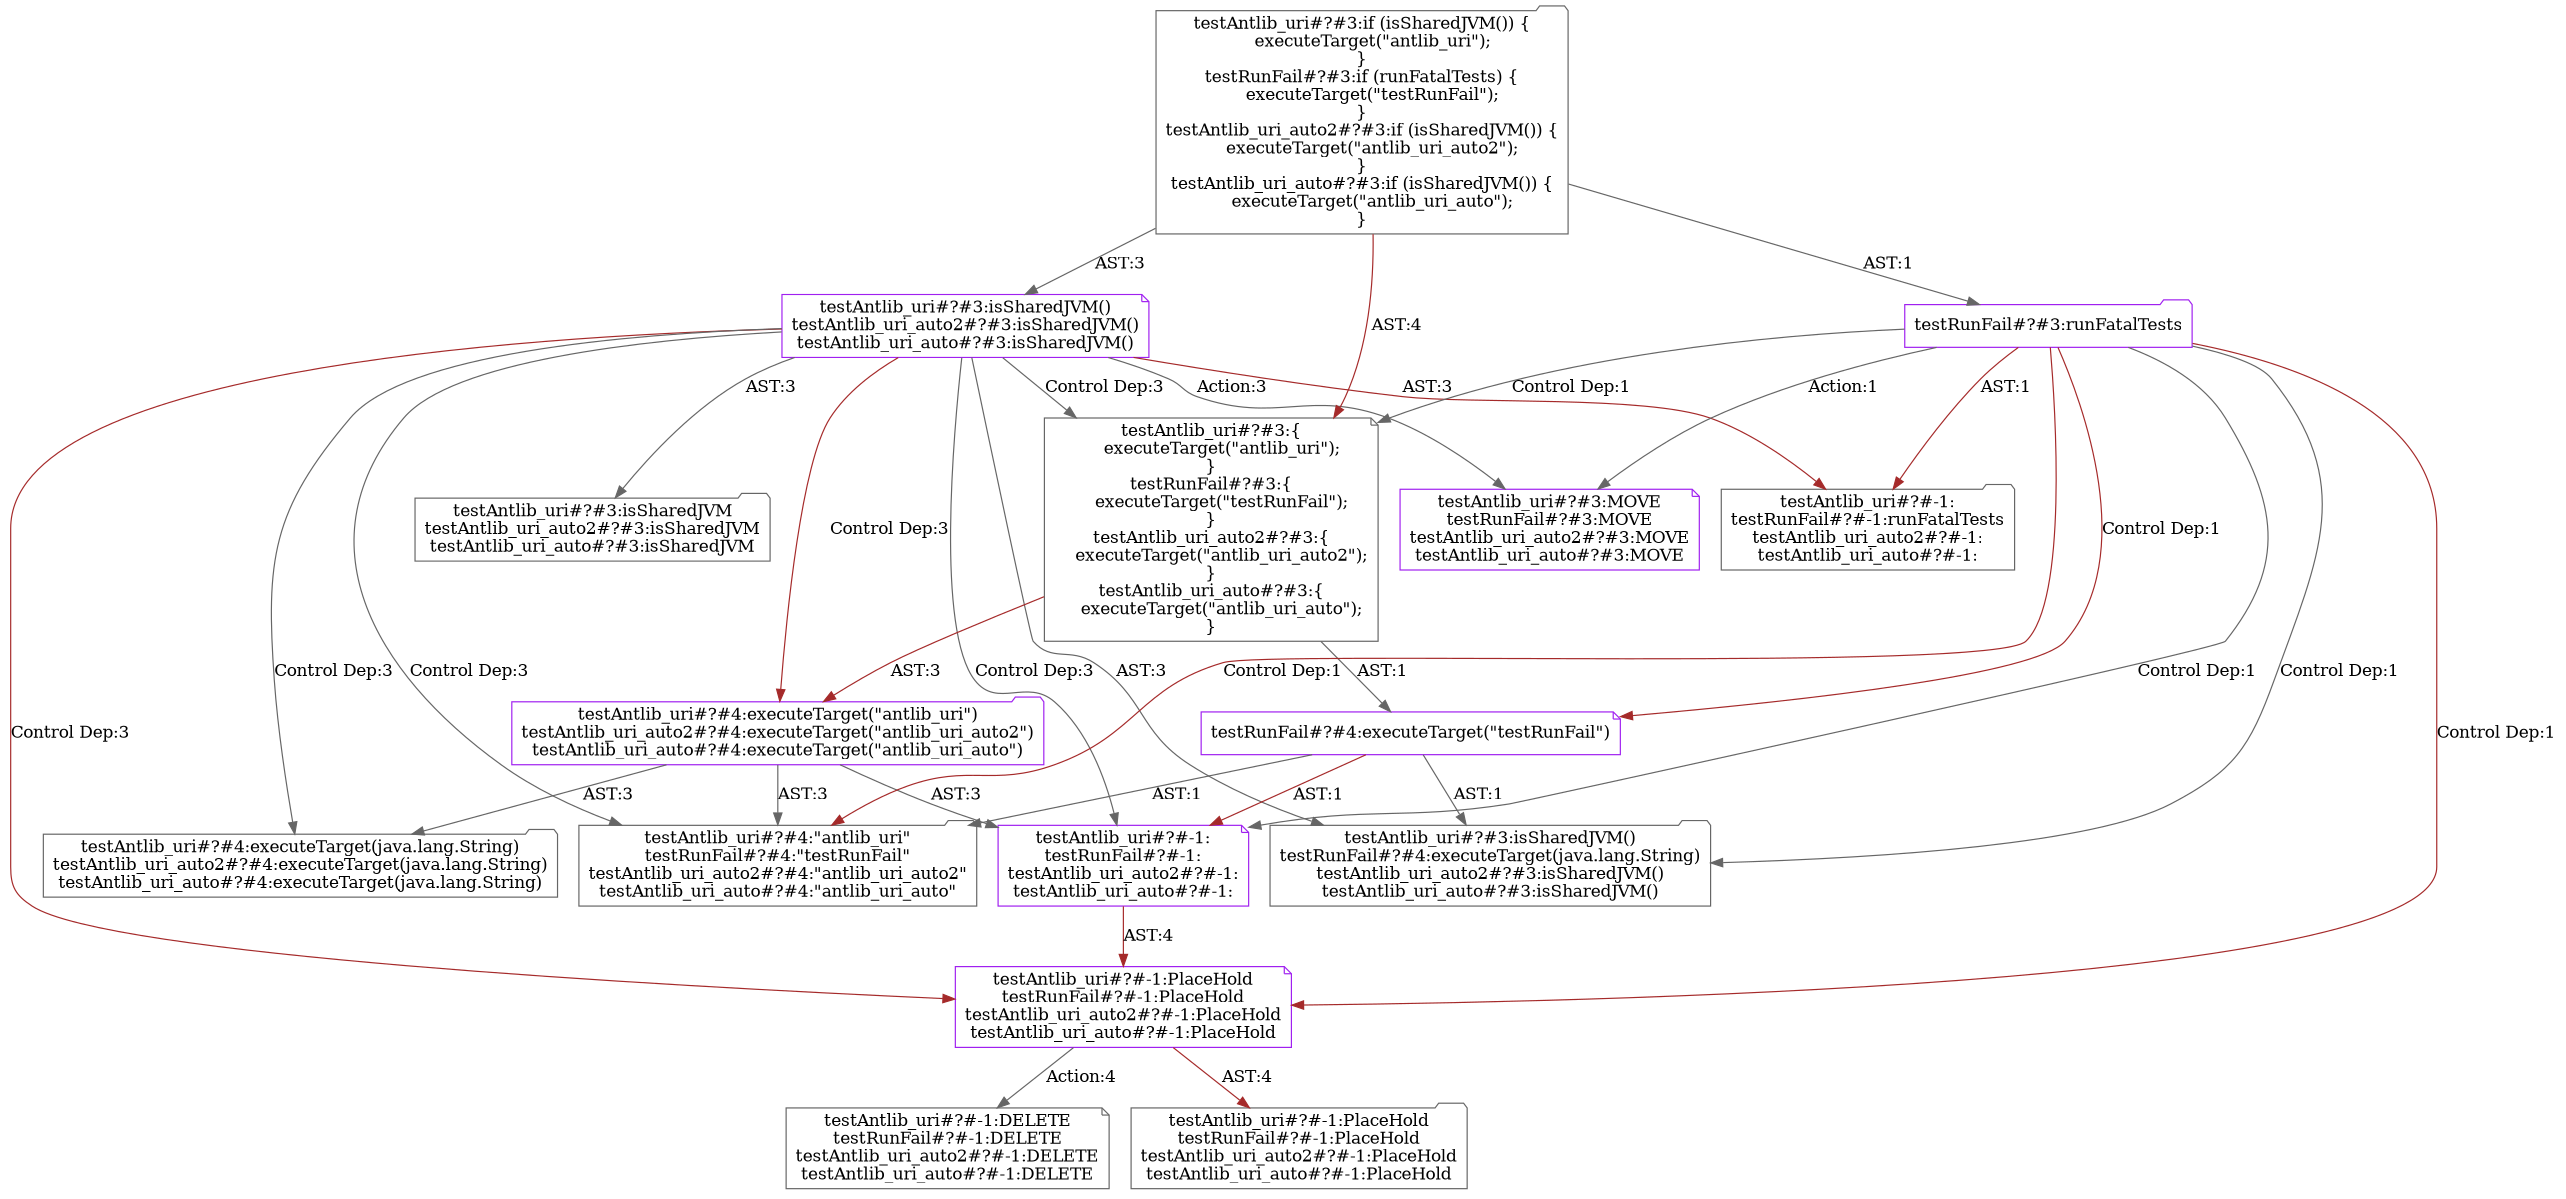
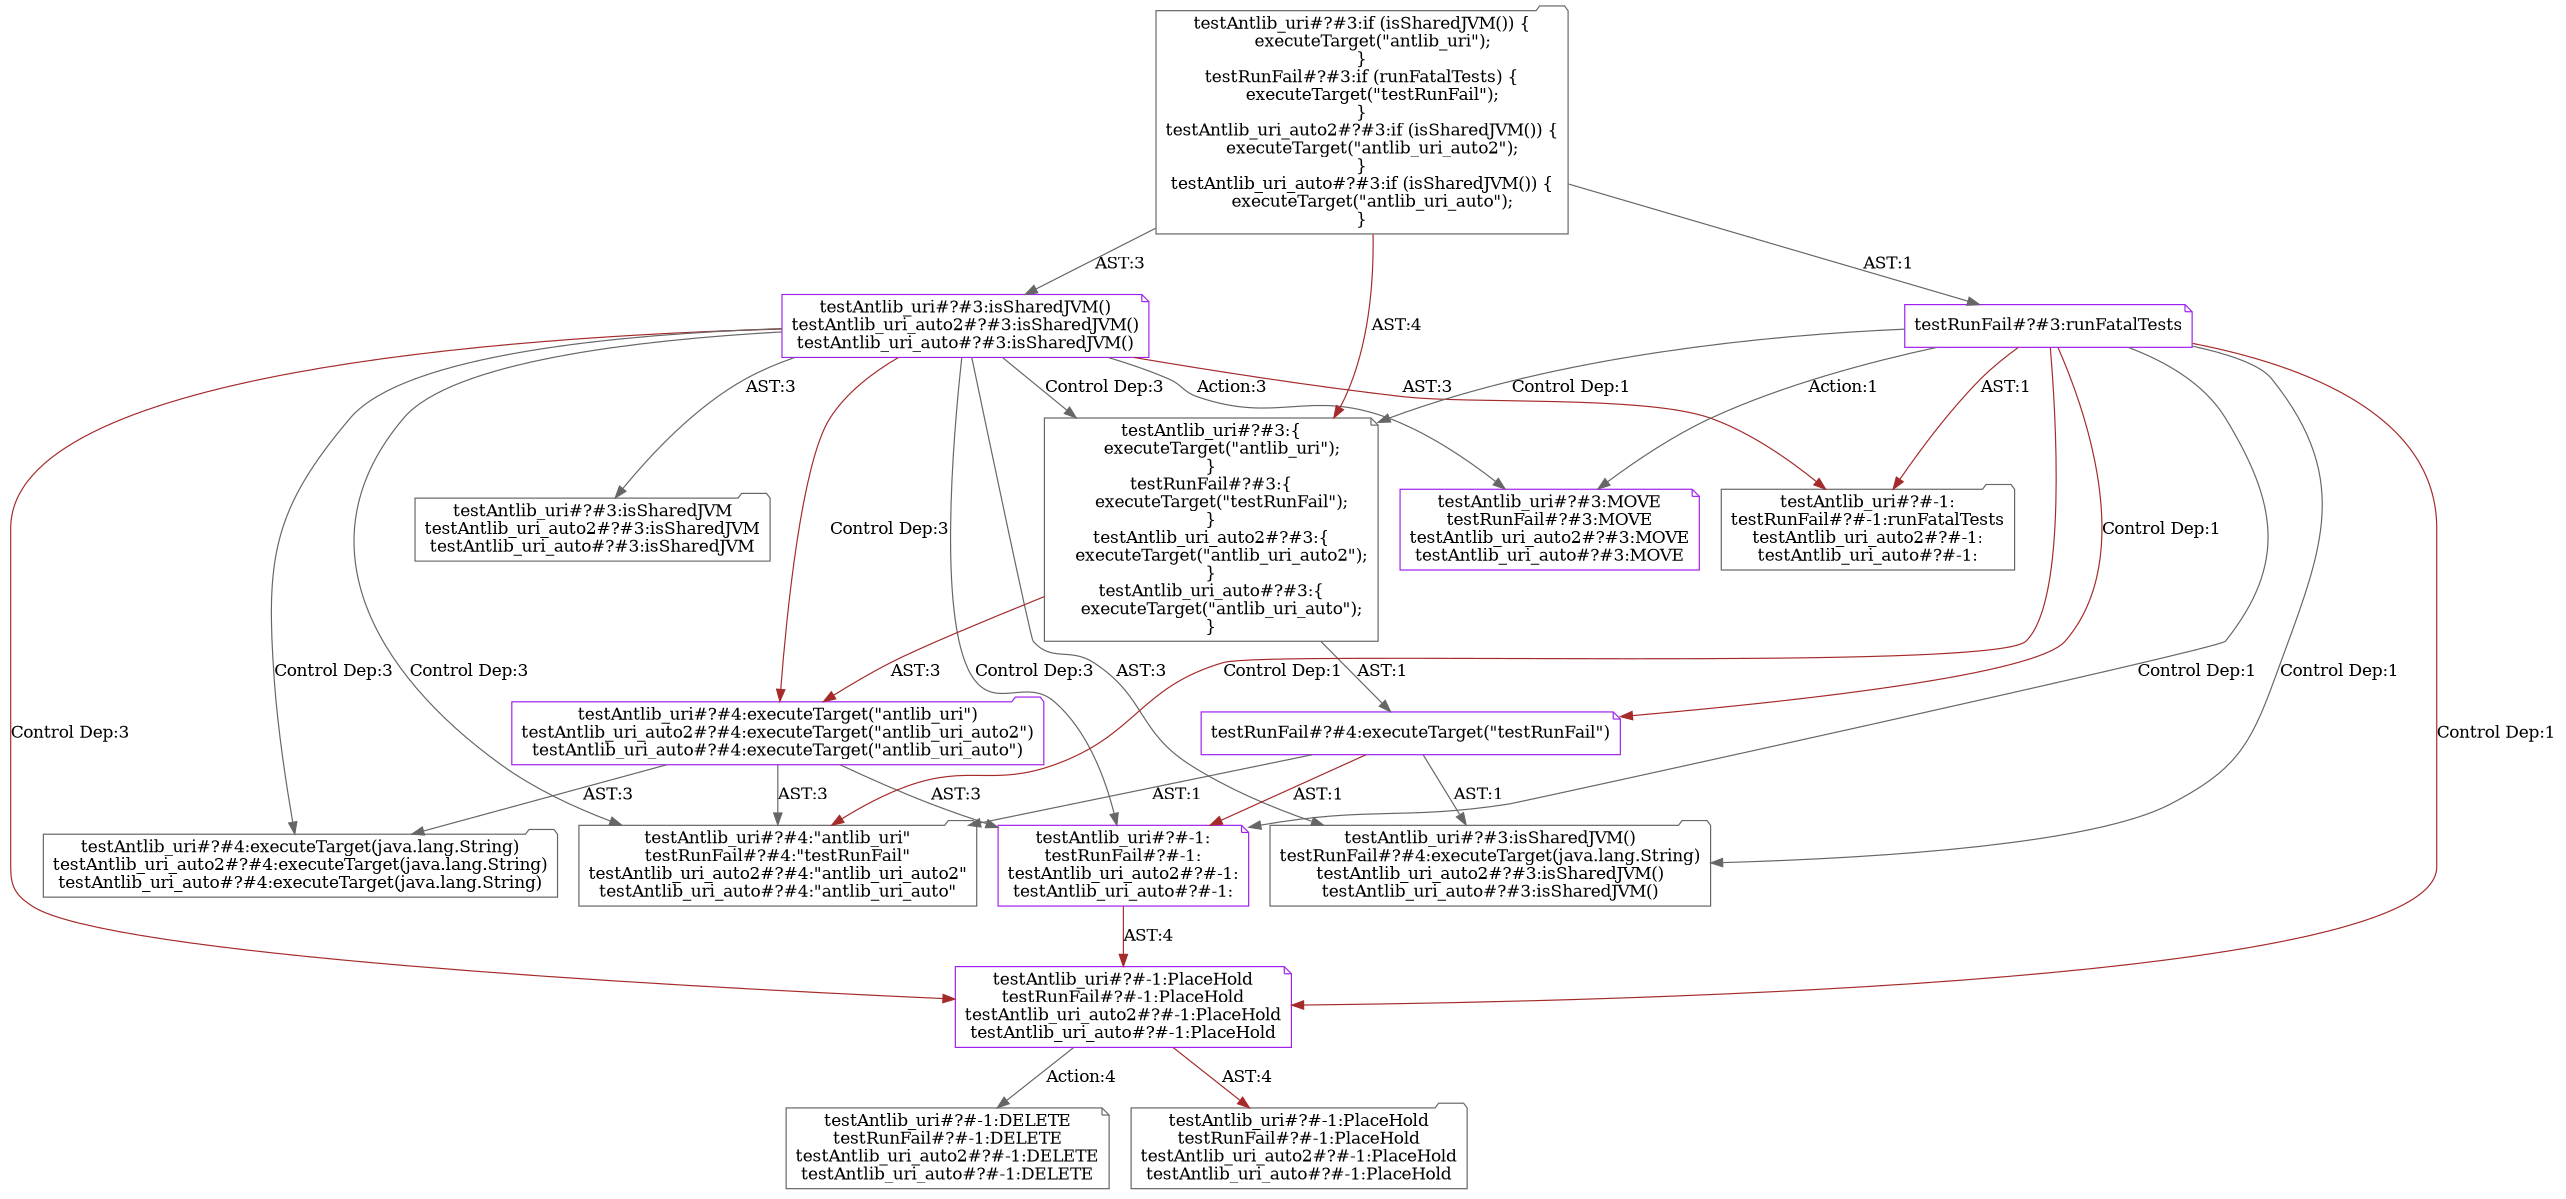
node "testRunFail#?#3:runFatalTests": shape folder -> note
